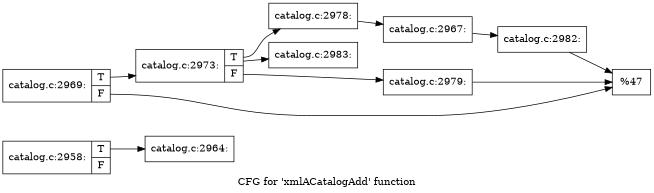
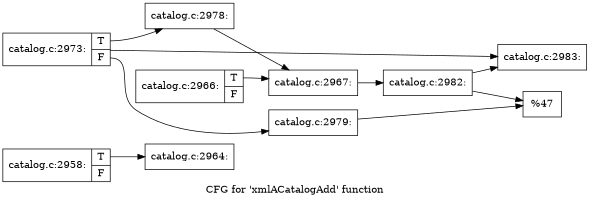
edge "catalog.c:2982:" -> "catalog.c:2983:": added
node "catalog.c:2969:": removed
node "catalog.c:2966:": added
